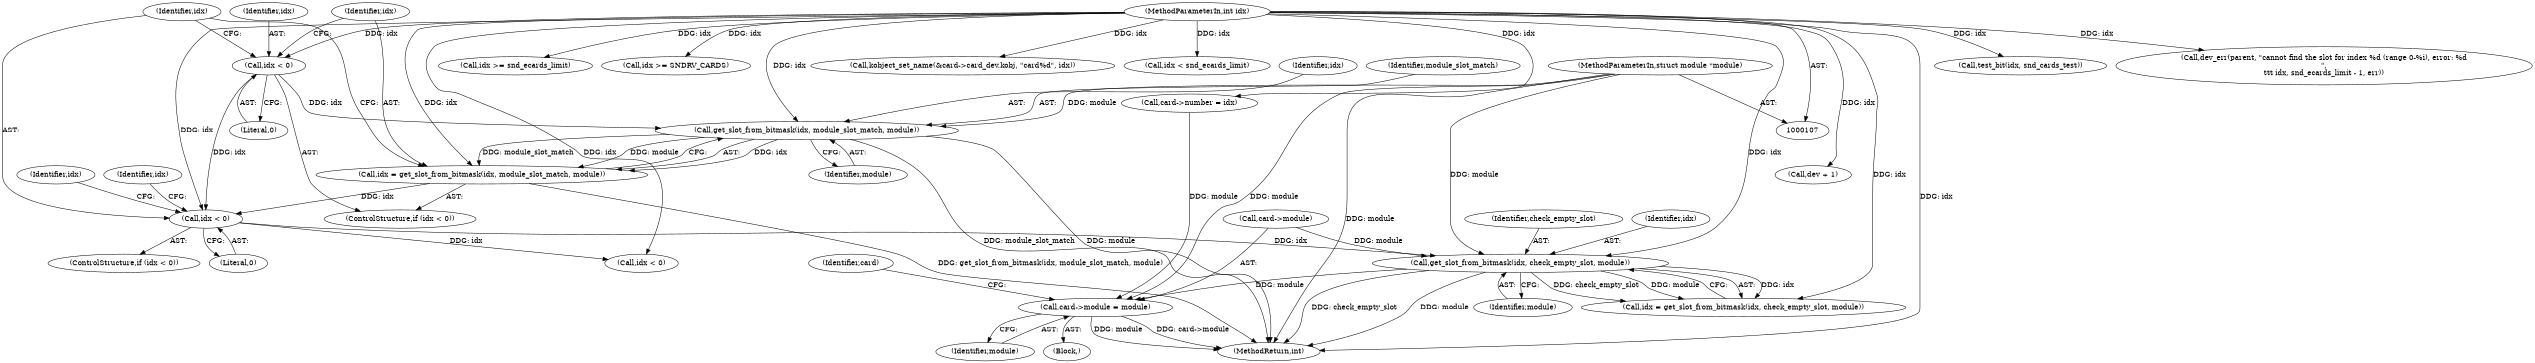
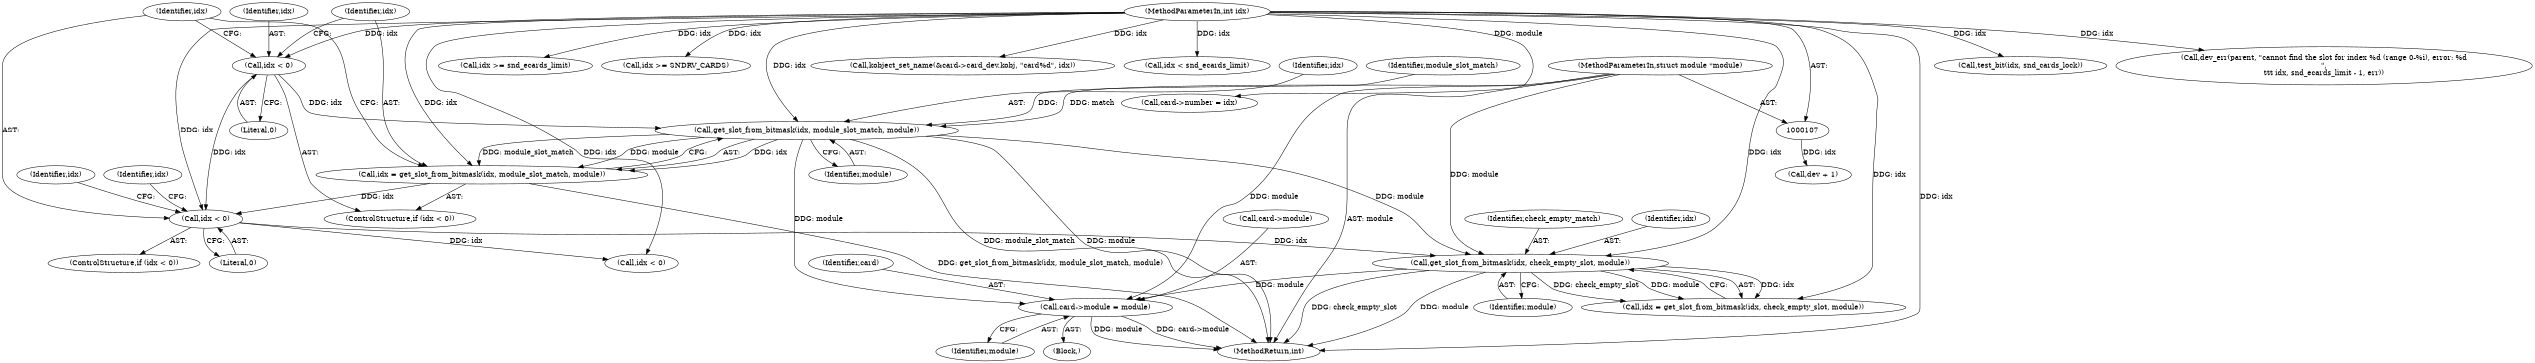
edge "(MethodParameterIn,int idx)" -> "(Call,dev + 1)": now "1000107" -> "(Call,dev + 1)"
edge "(MethodParameterIn,int idx)" -> "(Call,card->number = idx)": label "DDG: idx" -> "DDG: module"
node "(Call,test_bit(idx, snd_cards_test))": label "(Call,test_bit(idx, snd_cards_test))" -> "(Call,test_bit(idx, snd_cards_lock))"
edge "(Identifier,module_slot_match)" -> "(Call,get_slot_from_bitmask(idx, module_slot_match, module))": label "AST: " -> "DDG: "
edge "(MethodParameterIn,struct module *module)" -> "(Call,get_slot_from_bitmask(idx, module_slot_match, module))": label "DDG: module" -> "DDG: match"
edge "(MethodParameterIn,struct module *module)" -> "(MethodReturn,int)": label "DDG: module" -> "AST: module"
node "(Identifier,check_empty_slot)": label "(Identifier,check_empty_slot)" -> "(Identifier,check_empty_match)"
edge "(Call,card->number = idx)" -> "(Call,card->module = module)": now "(Call,get_slot_from_bitmask(idx, module_slot_match, module))" -> "(Call,card->module = module)"
edge "(Call,card->module)" -> "(Call,get_slot_from_bitmask(idx, check_empty_slot, module))": now "(Call,get_slot_from_bitmask(idx, module_slot_match, module))" -> "(Call,get_slot_from_bitmask(idx, check_empty_slot, module))"
edge "(Identifier,card)" -> "(Call,card->module = module)": label "CFG: " -> "AST: "
